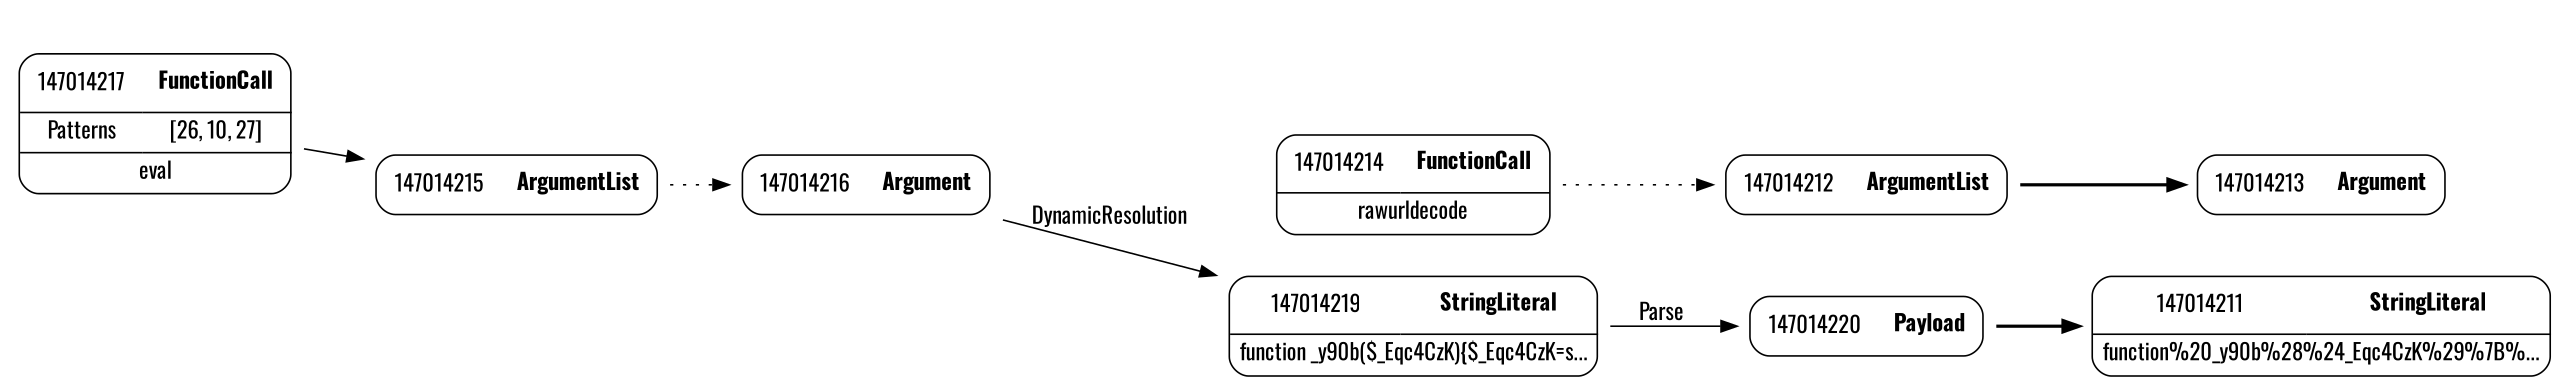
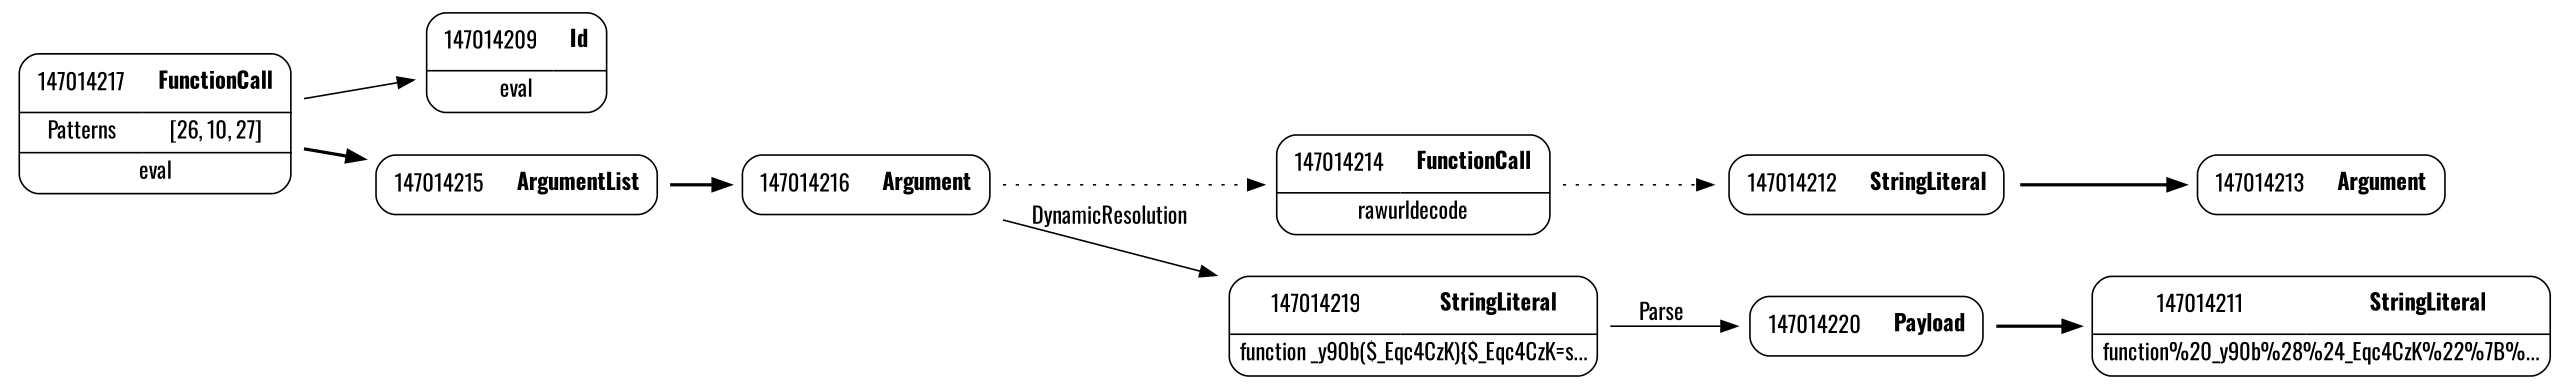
node "147014209": added
edge "147014217" -> "147014215": style solid -> bold
node "147014212": text "ArgumentList" -> "StringLiteral"
edge "147014215" -> "147014216": style dotted -> bold
edge "147014216" -> "147014214": added
node "147014211": text "function%20_y90b%28%24_Eqc4CzK%29%7B%..." -> "function%20_y90b%28%24_Eqc4CzK%22%7B%..."
